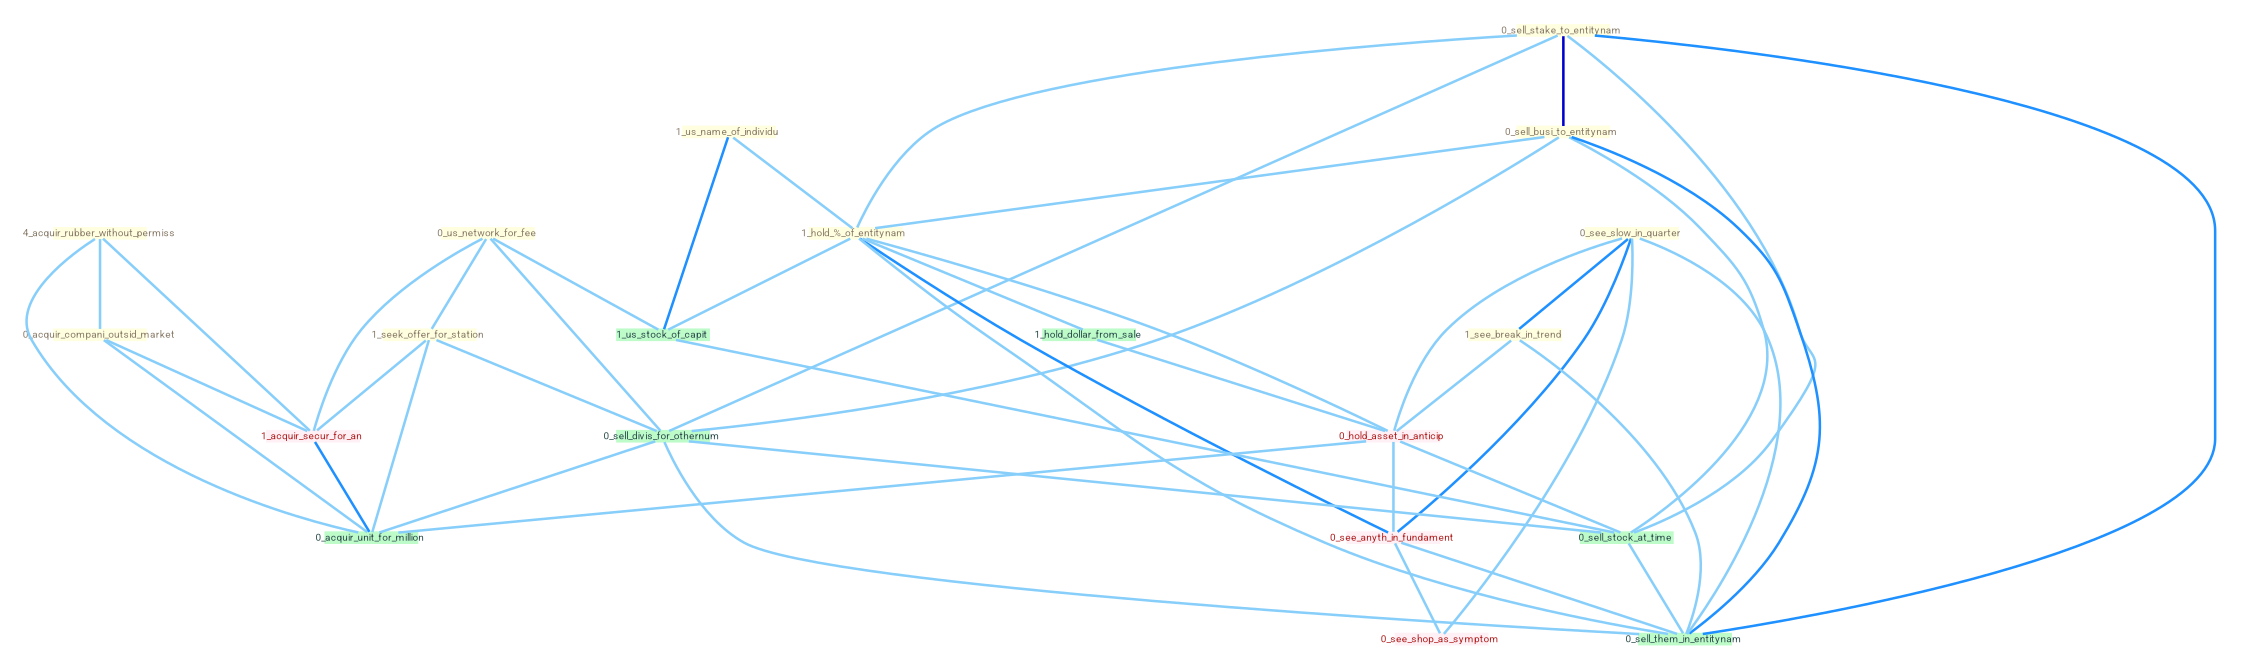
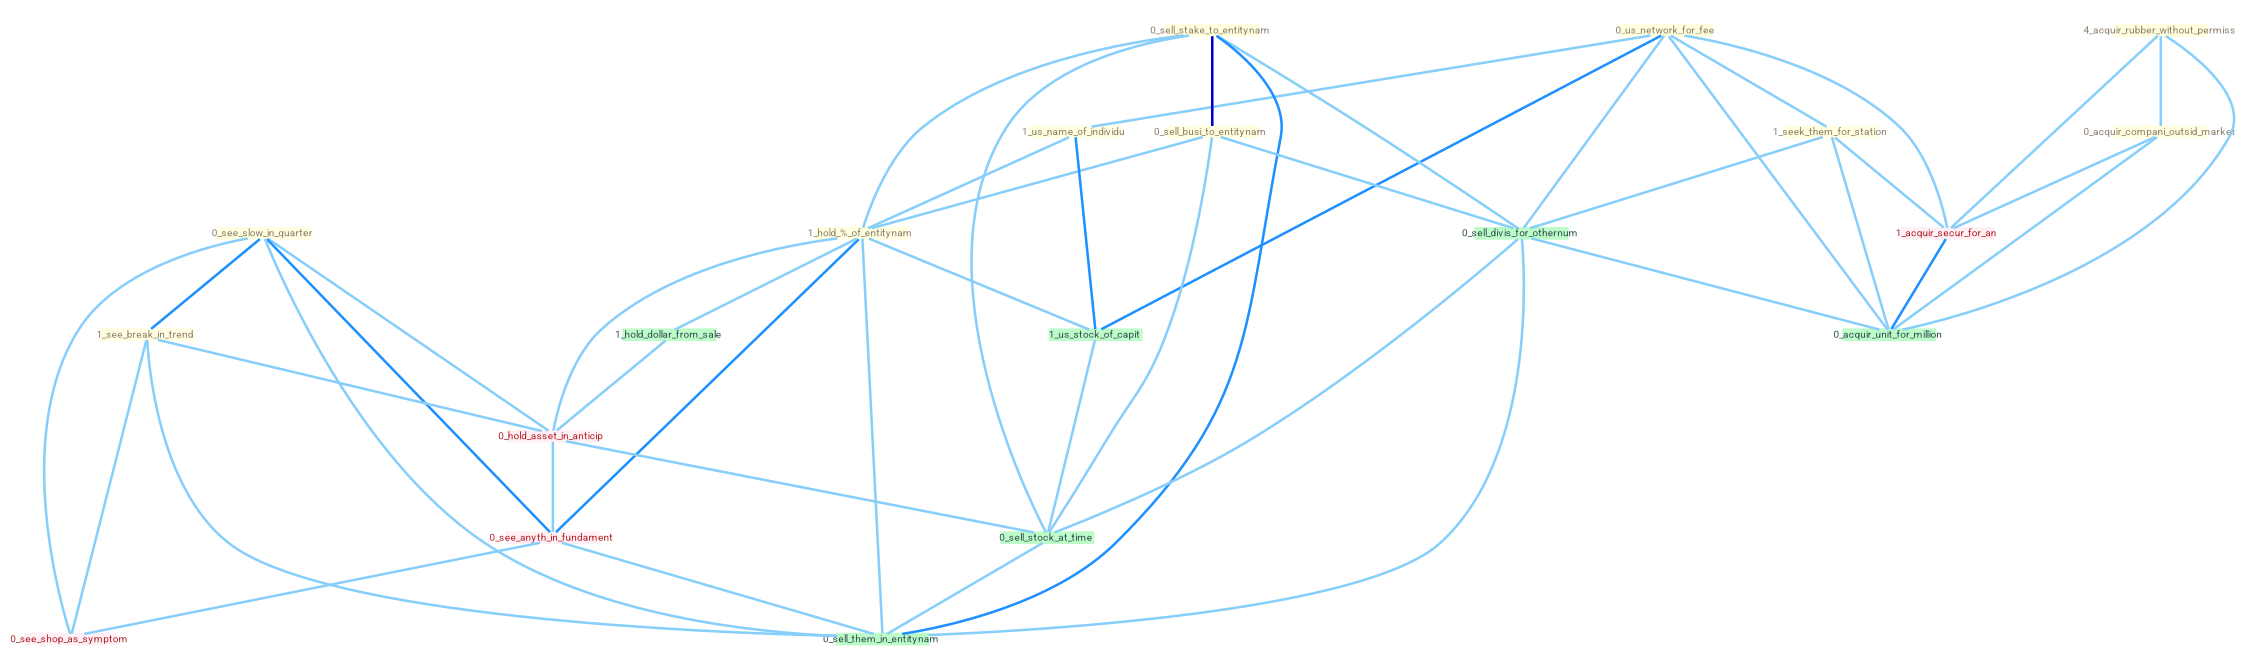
edge "0_us_network_for_fee" -- "1_us_name_of_individu": added
edge "0_us_network_for_fee" -- "1_us_stock_of_capit": color #87cefa -> #1e90ff
node "1_seek_offer_for_station": label "1_seek_offer_for_station" -> "1_seek_them_for_station"
edge "0_sell_busi_to_entitynam" -- "0_sell_them_in_entitynam": removed
edge "1_see_break_in_trend" -- "0_see_shop_as_symptom": added
edge "0_hold_asset_in_anticip" -- "0_acquir_unit_for_million": now "0_us_network_for_fee" -- "0_acquir_unit_for_million"
